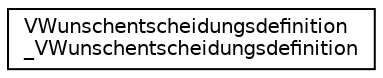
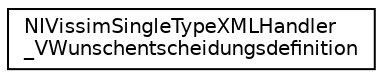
node "VWunschentscheidungsdefinition _VWunschentscheidungsdefinition": label "VWunschentscheidungsdefinition _VWunschentscheidungsdefinition" -> "NIVissimSingleTypeXMLHandler _VWunschentscheidungsdefinition"
